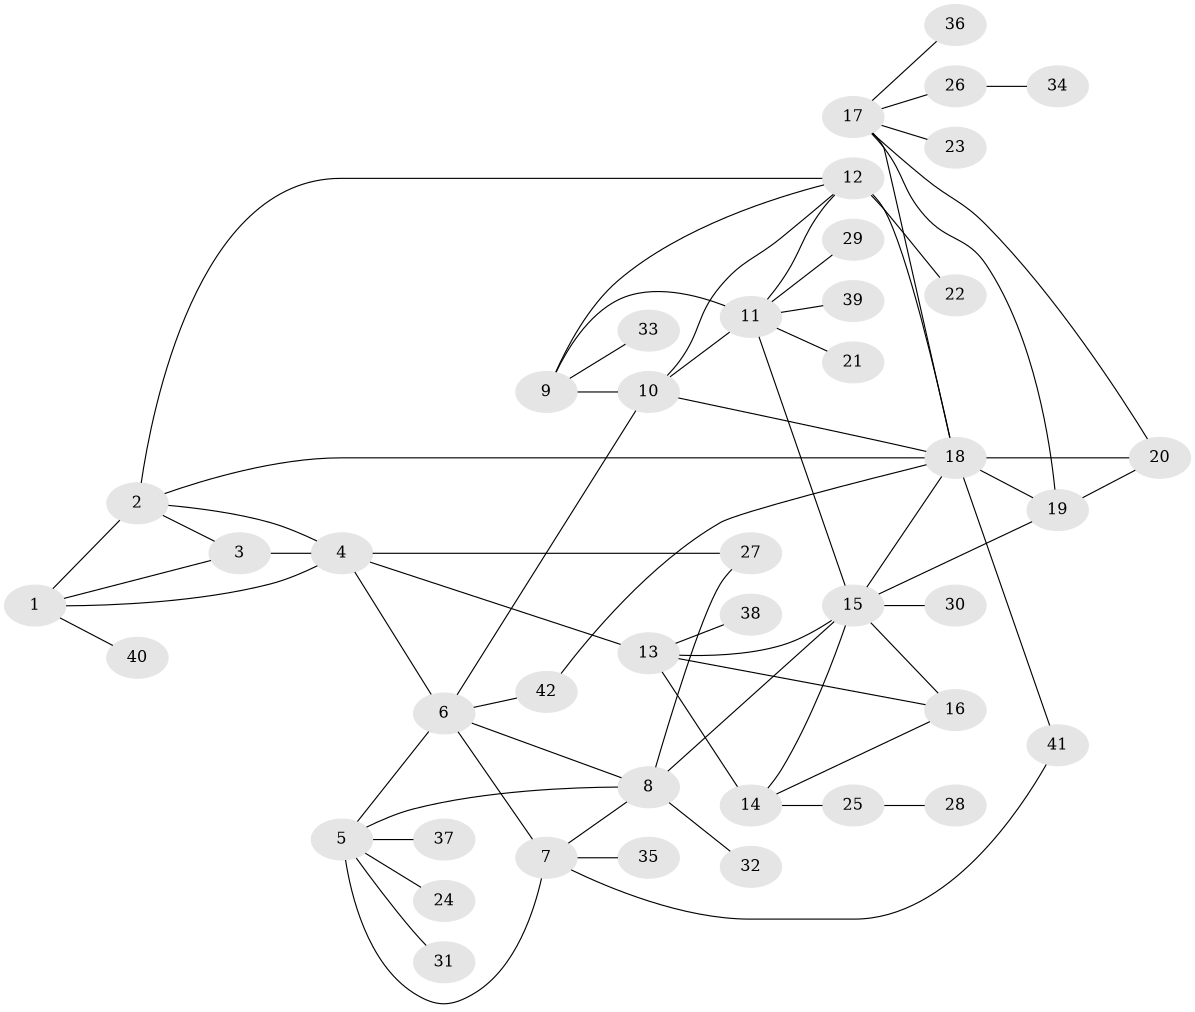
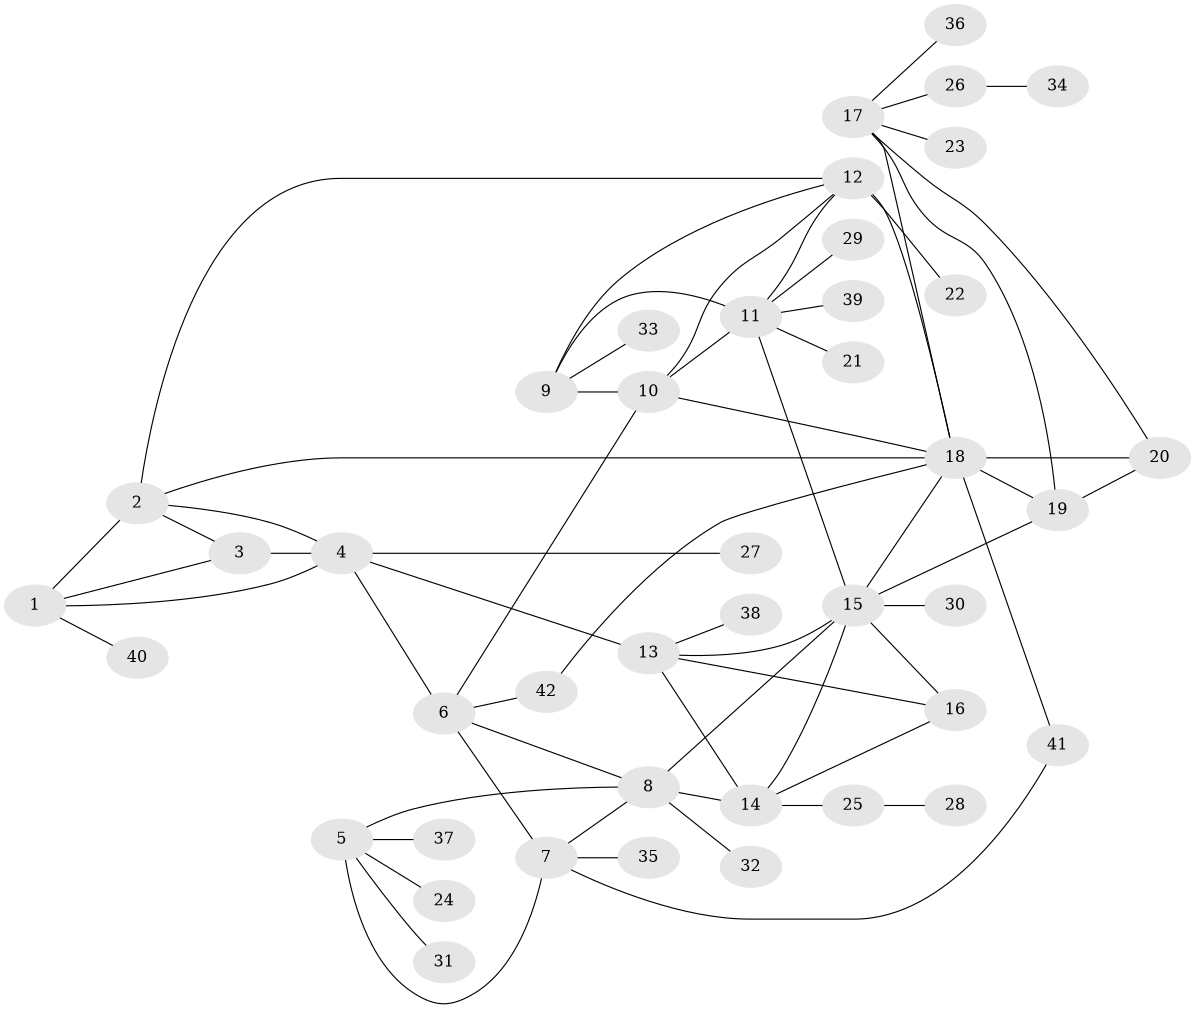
edge "27" -- "8": now "14" -- "8"
edge "6" -- "5": removed
